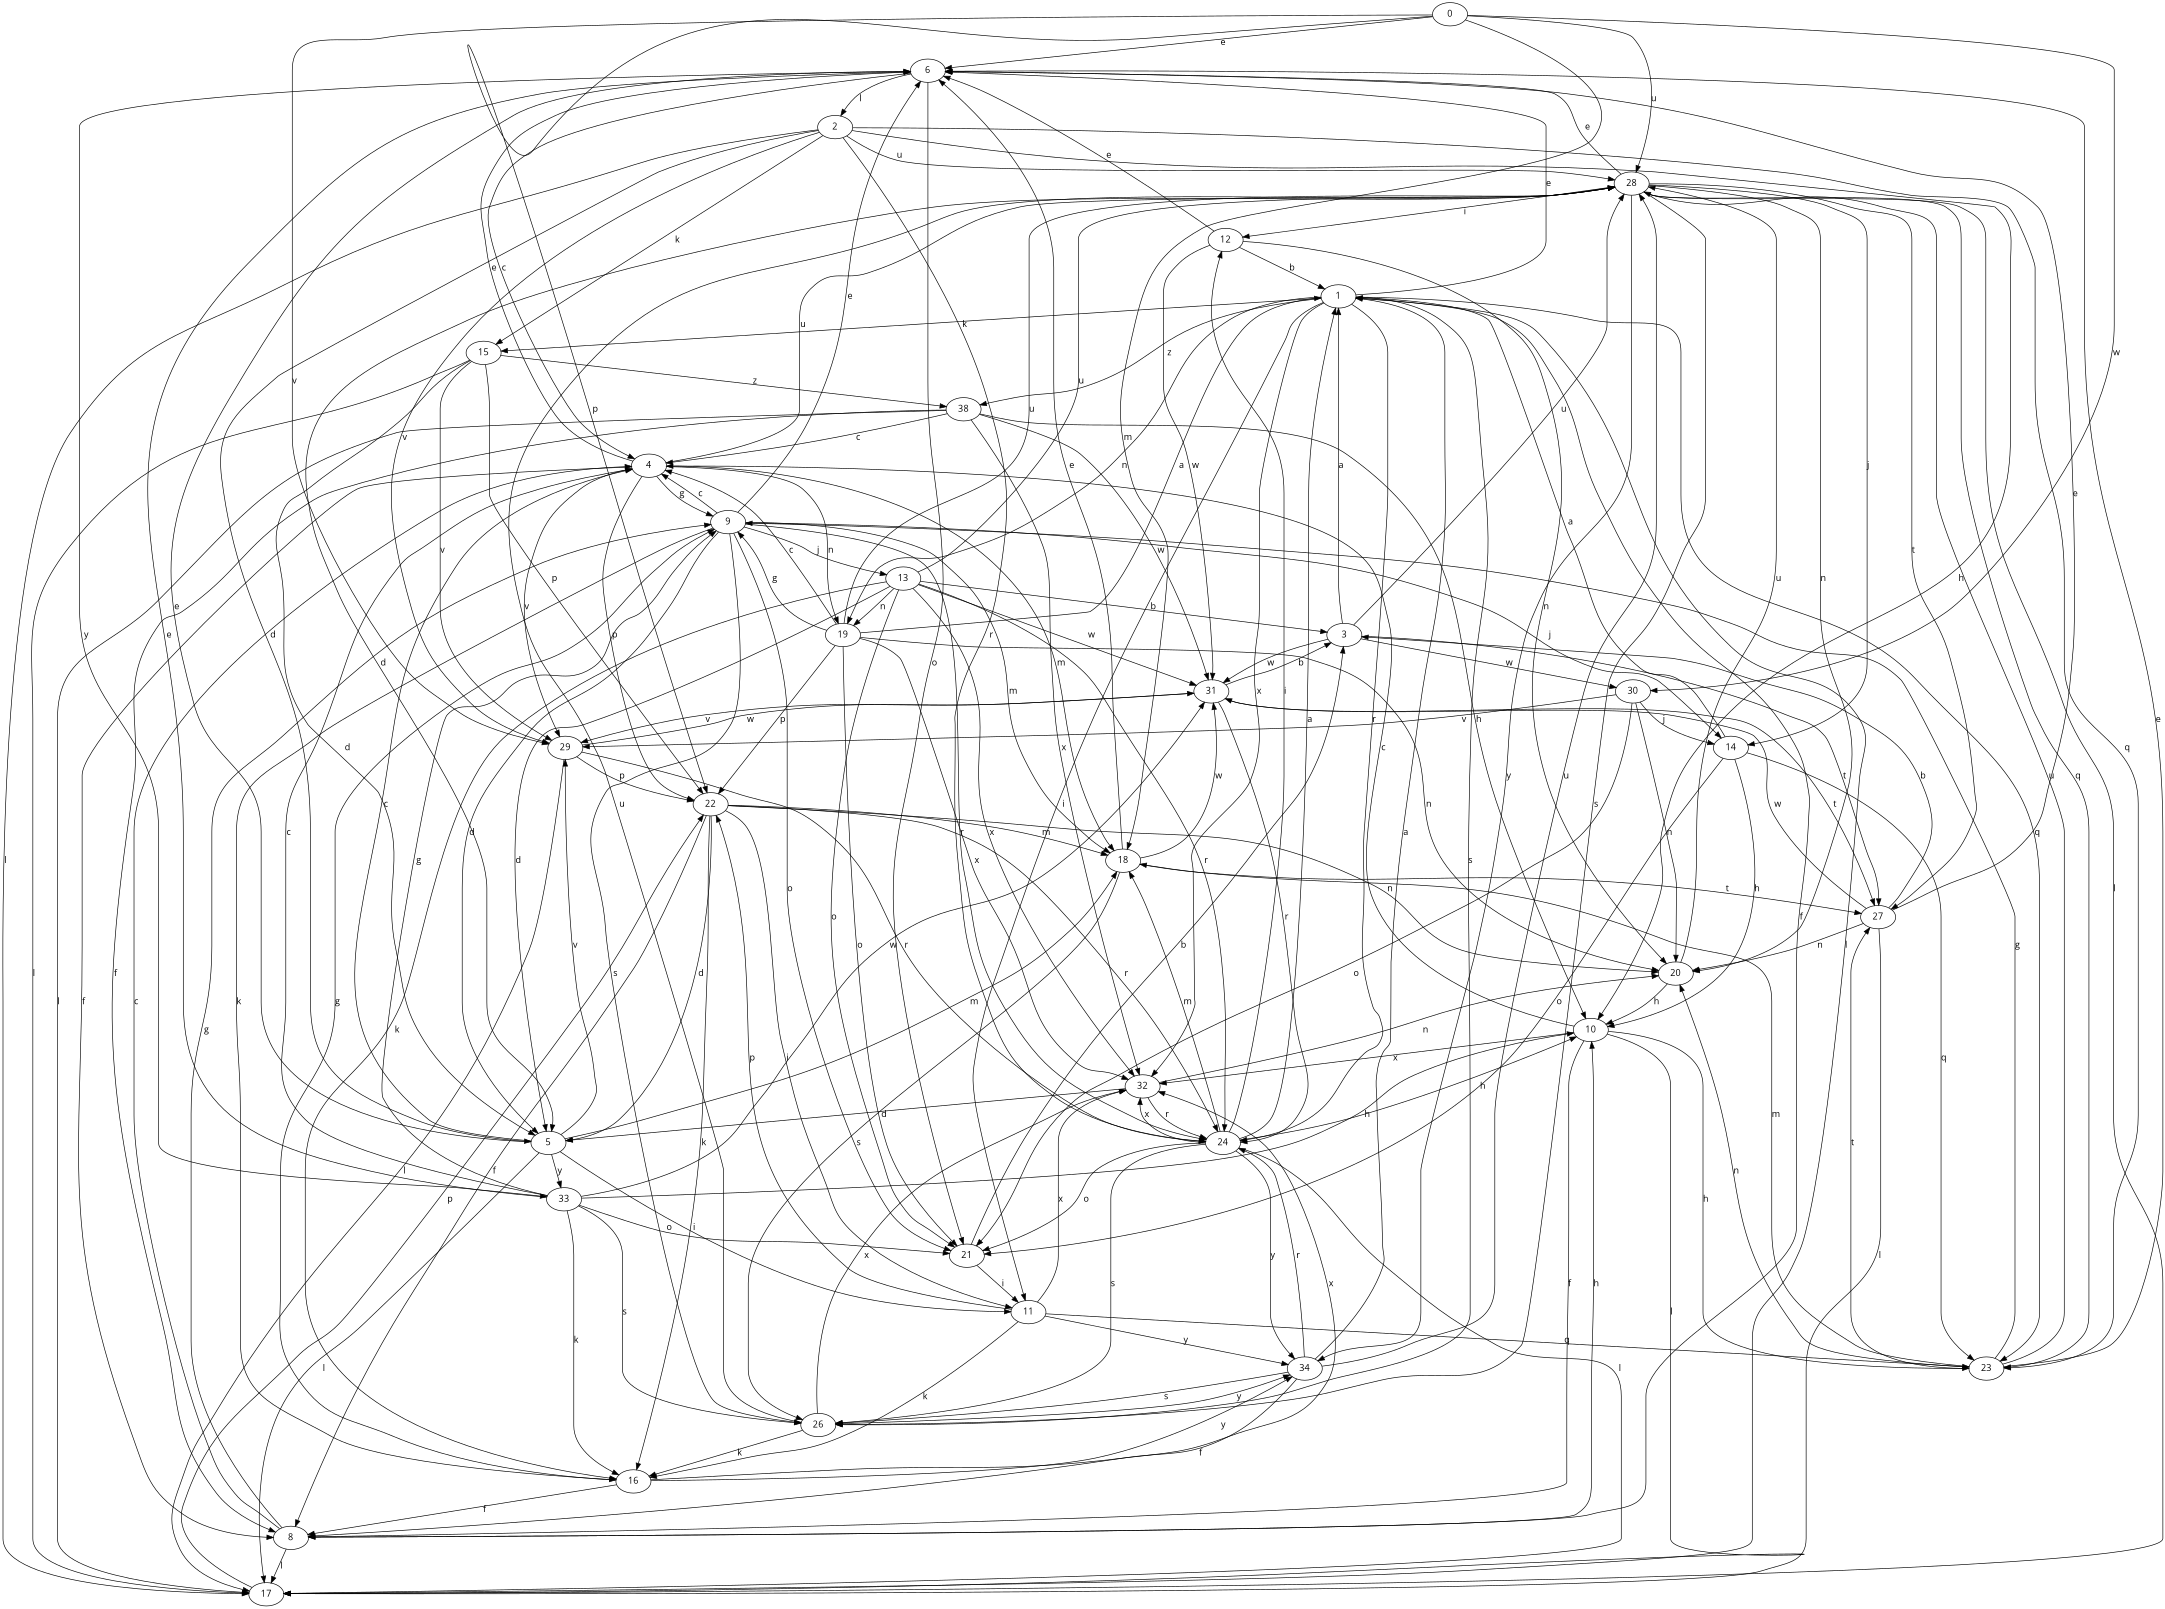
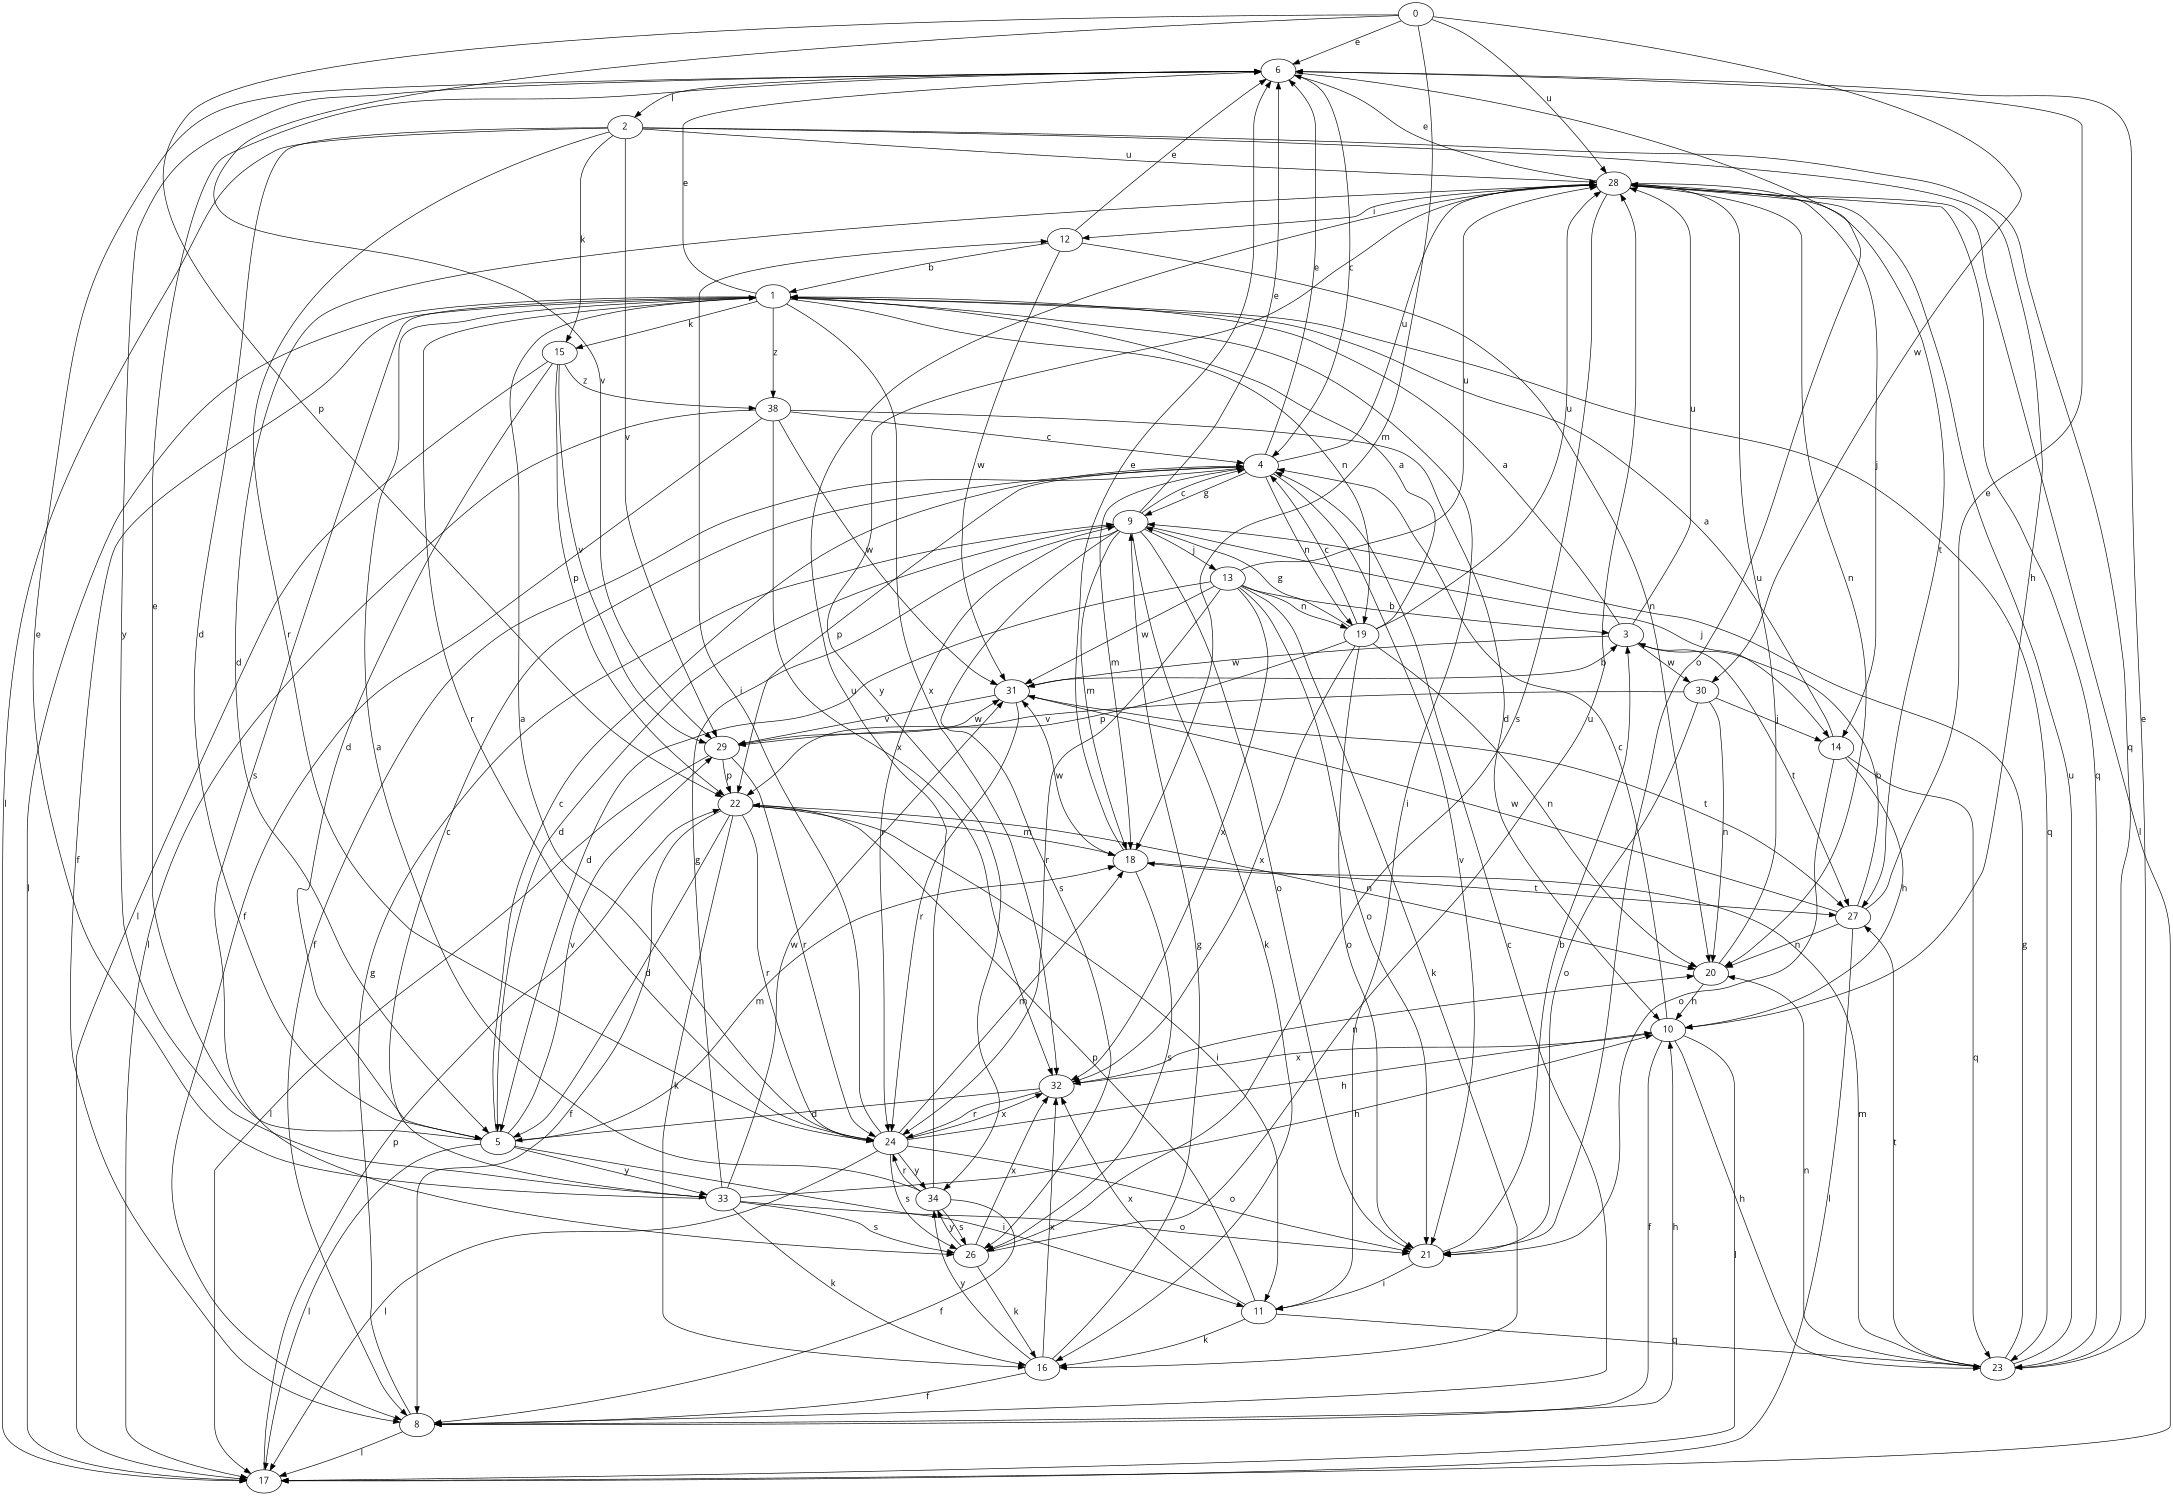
edge "4" -> "29": now "4" -> "21"
edge "38" -> "10": label "h" -> "d"
edge "11" -> "34": removed, label "y"
